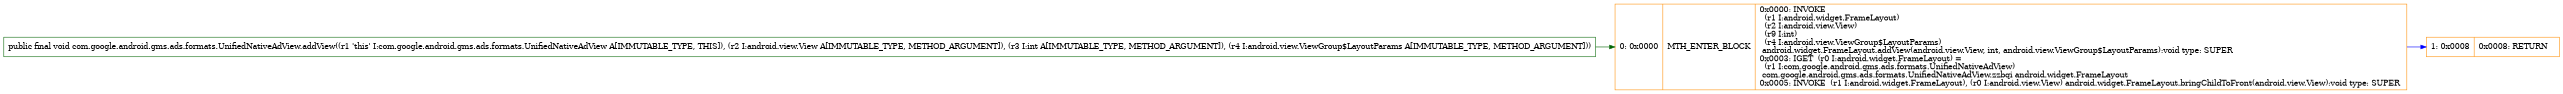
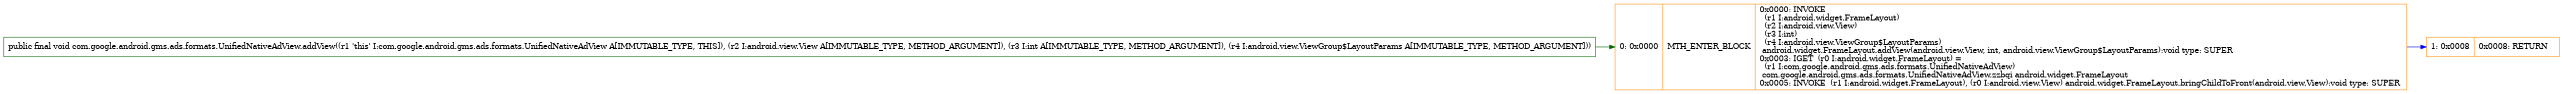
node "0: 0x0000": text "(r9 I:int)" -> "(r3 I:int)"
